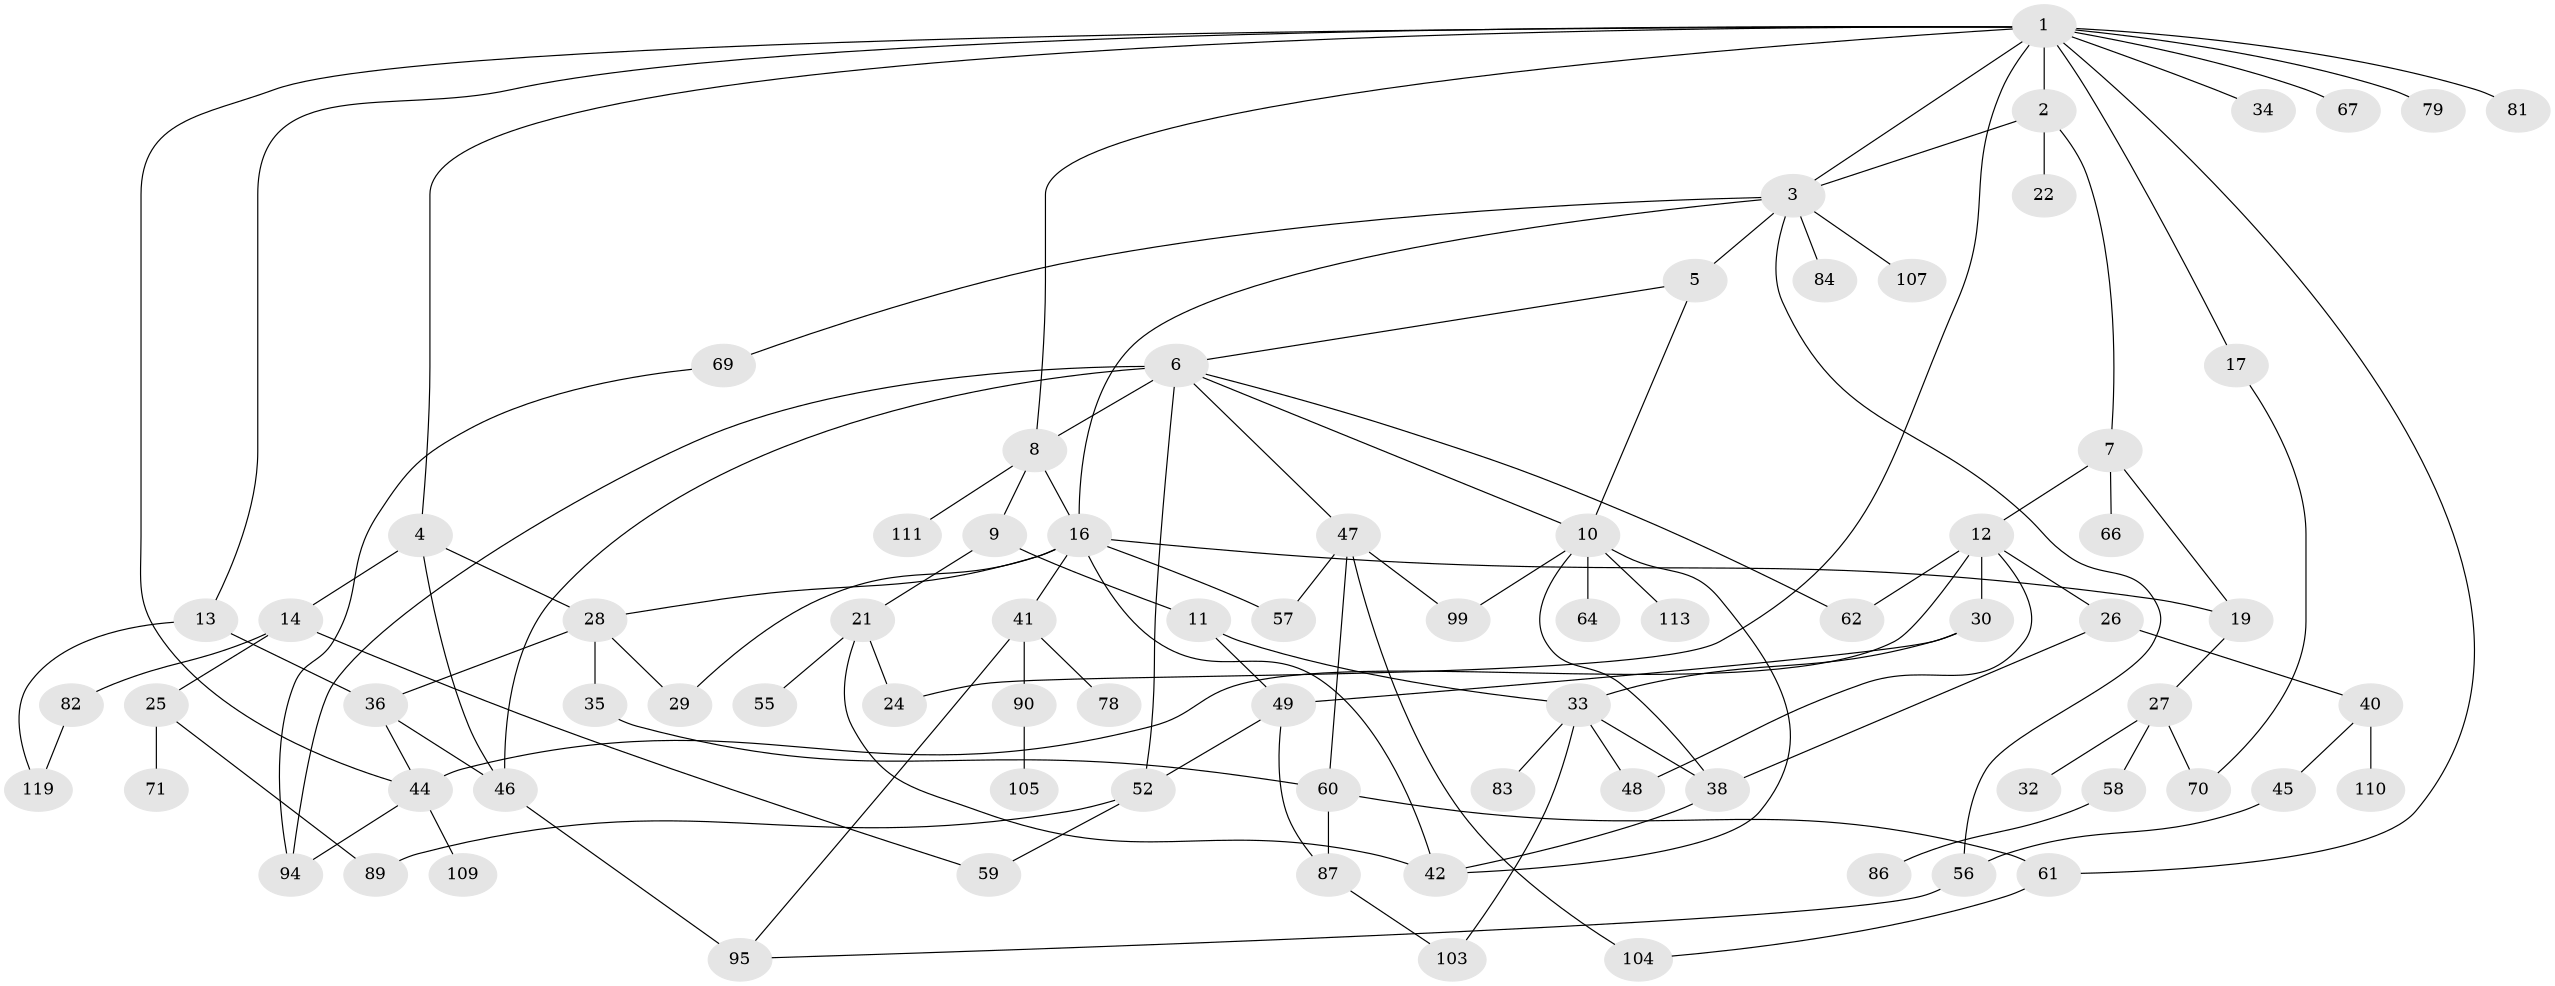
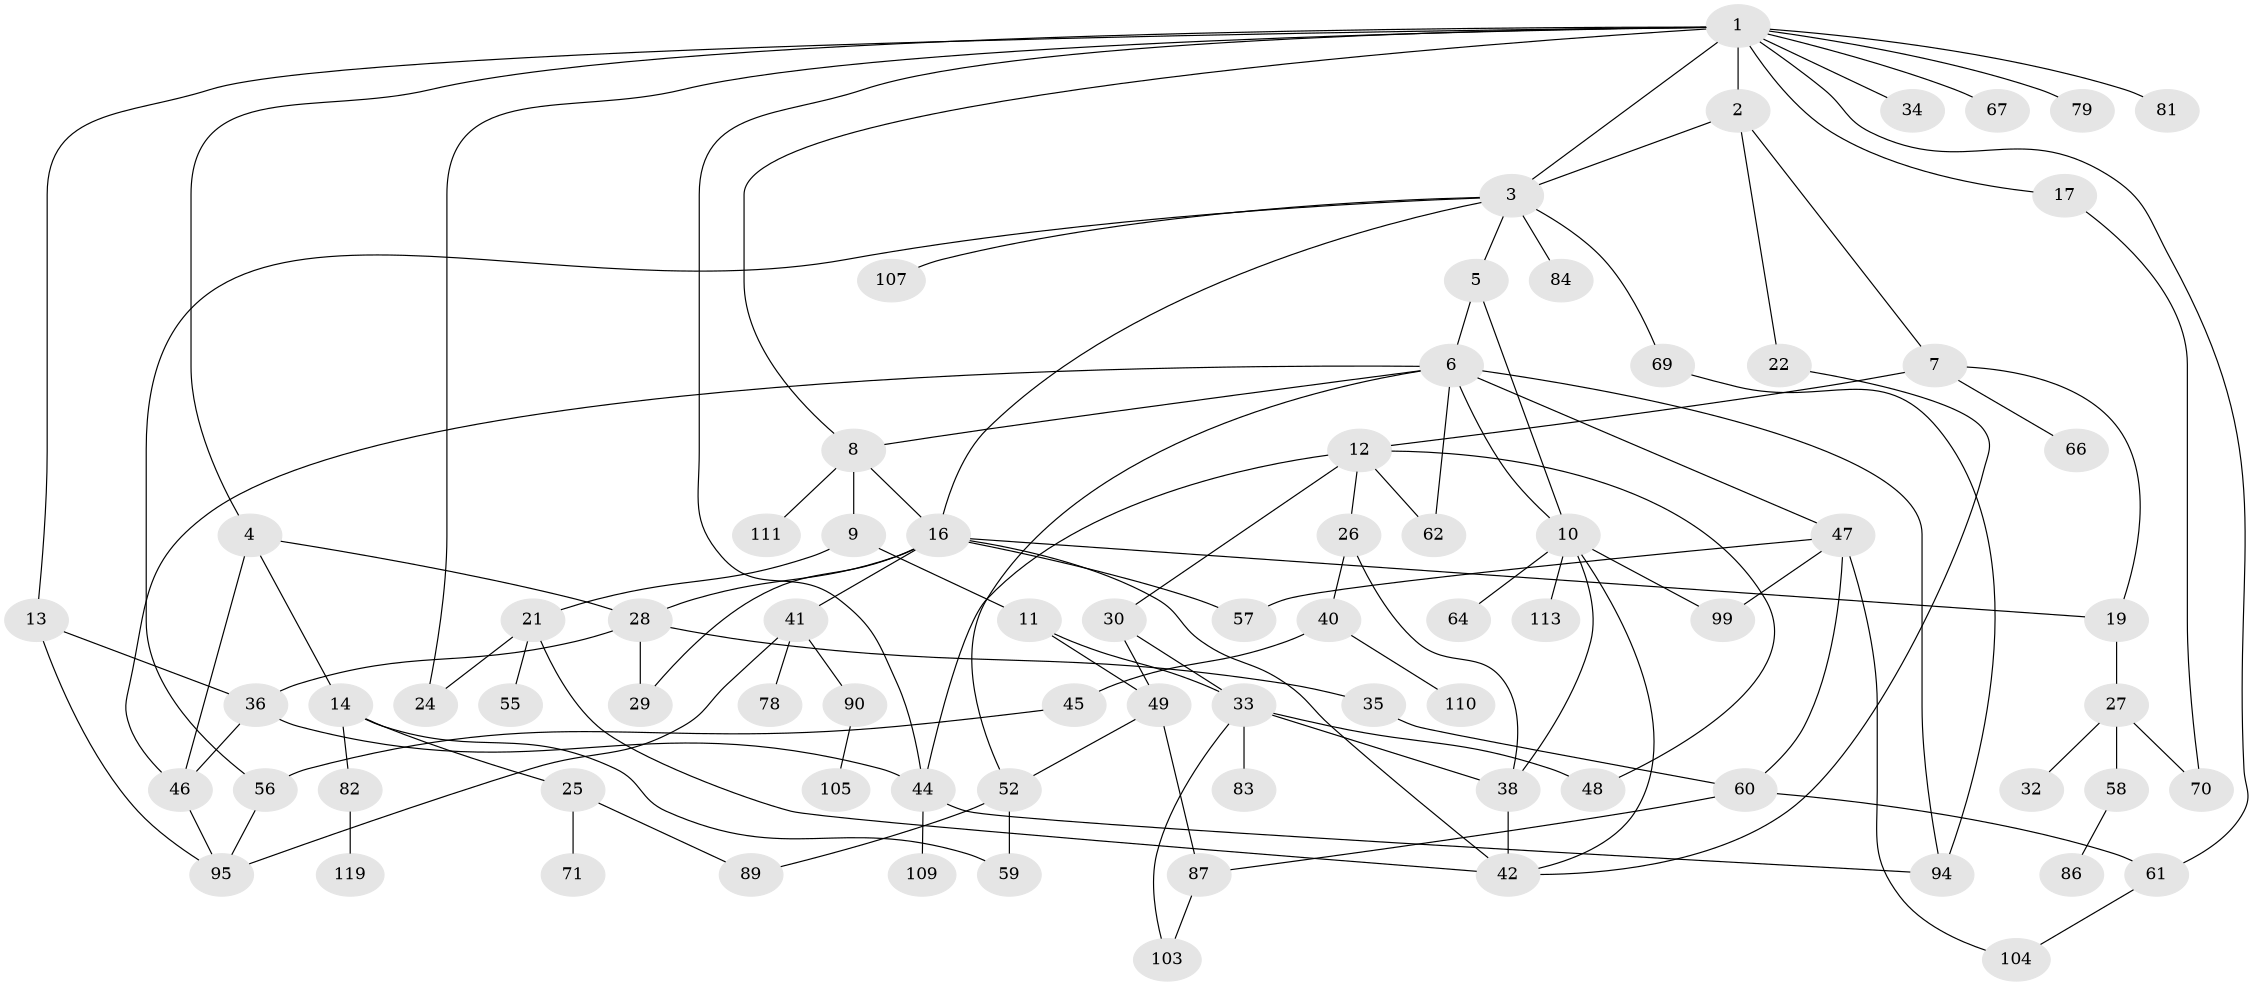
edge "13" -- "119": now "13" -- "95"
edge "22" -- "42": added
